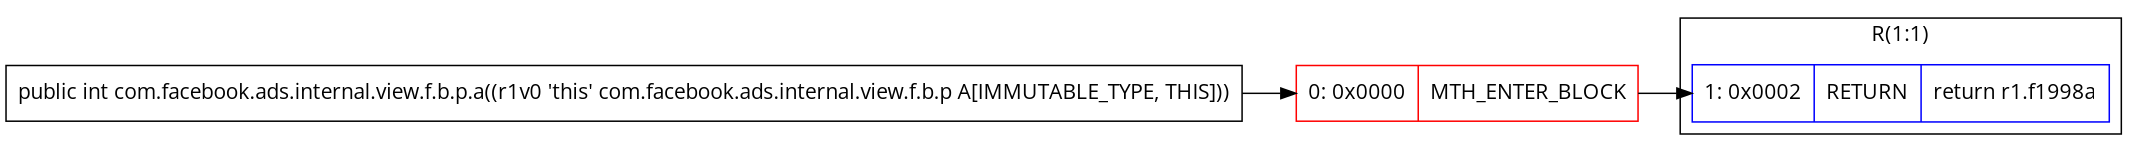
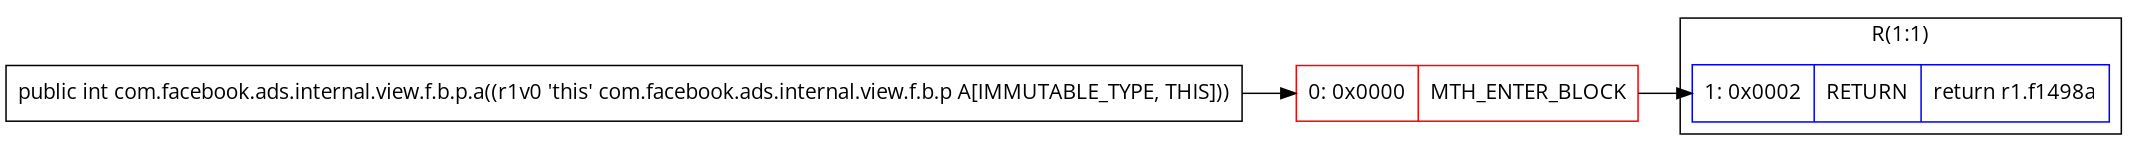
node "1: 0x0002": text "return r1.f1998a" -> "return r1.f1498a"
